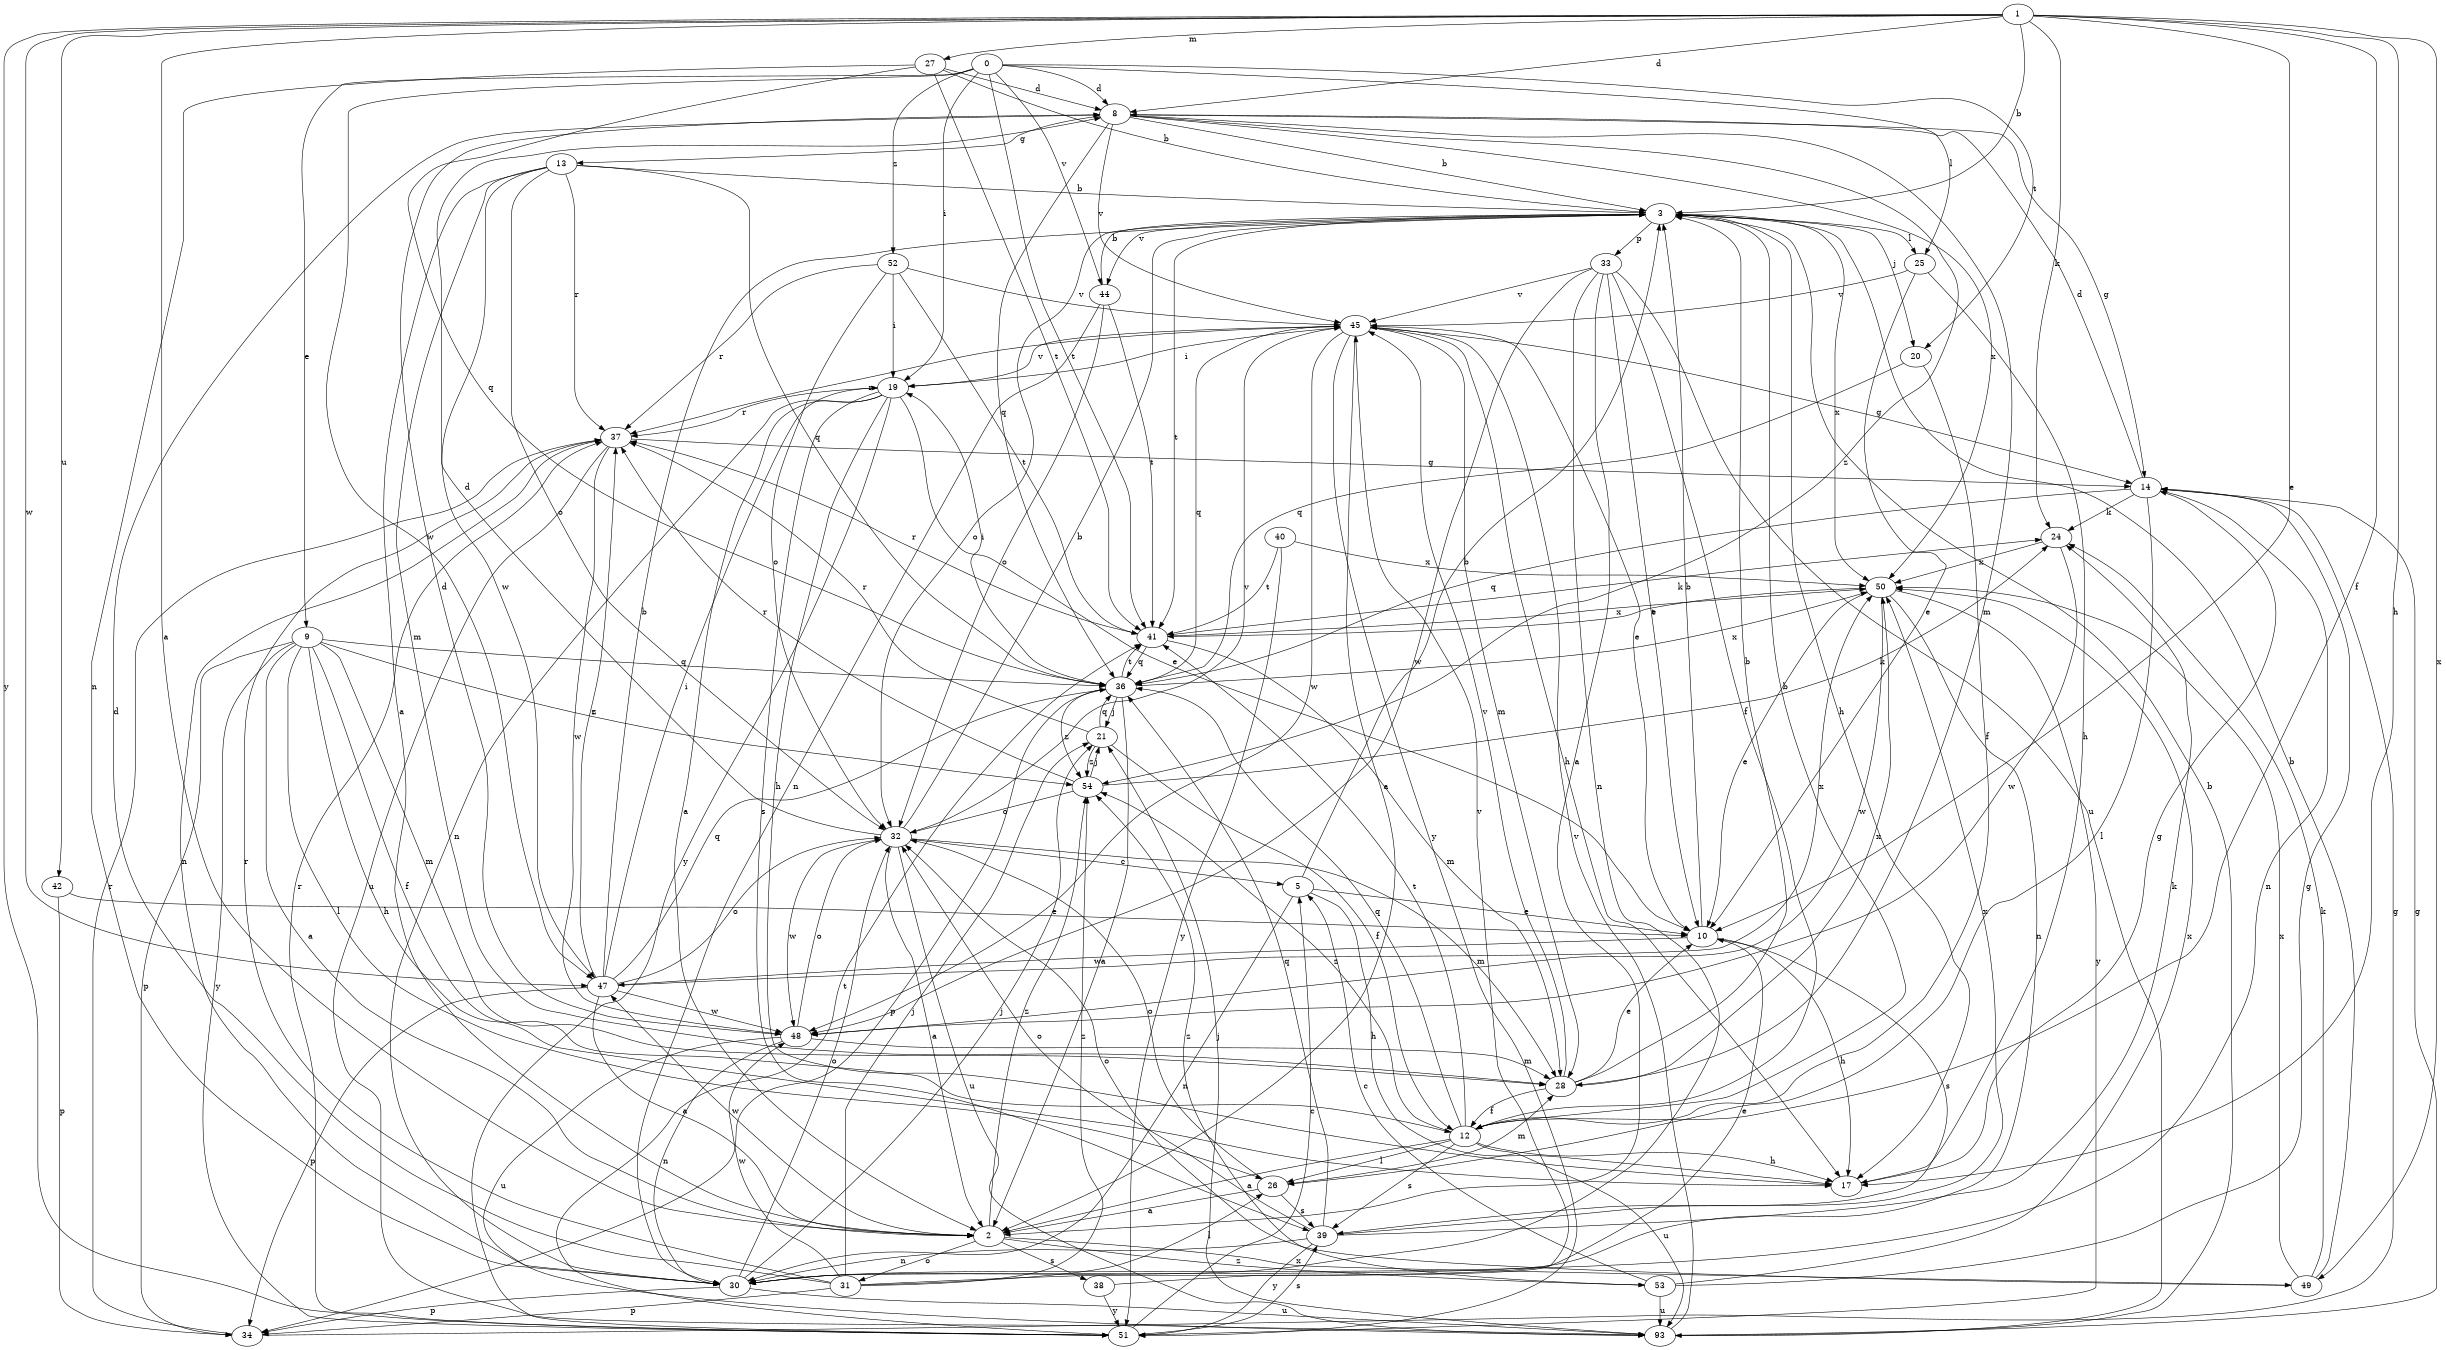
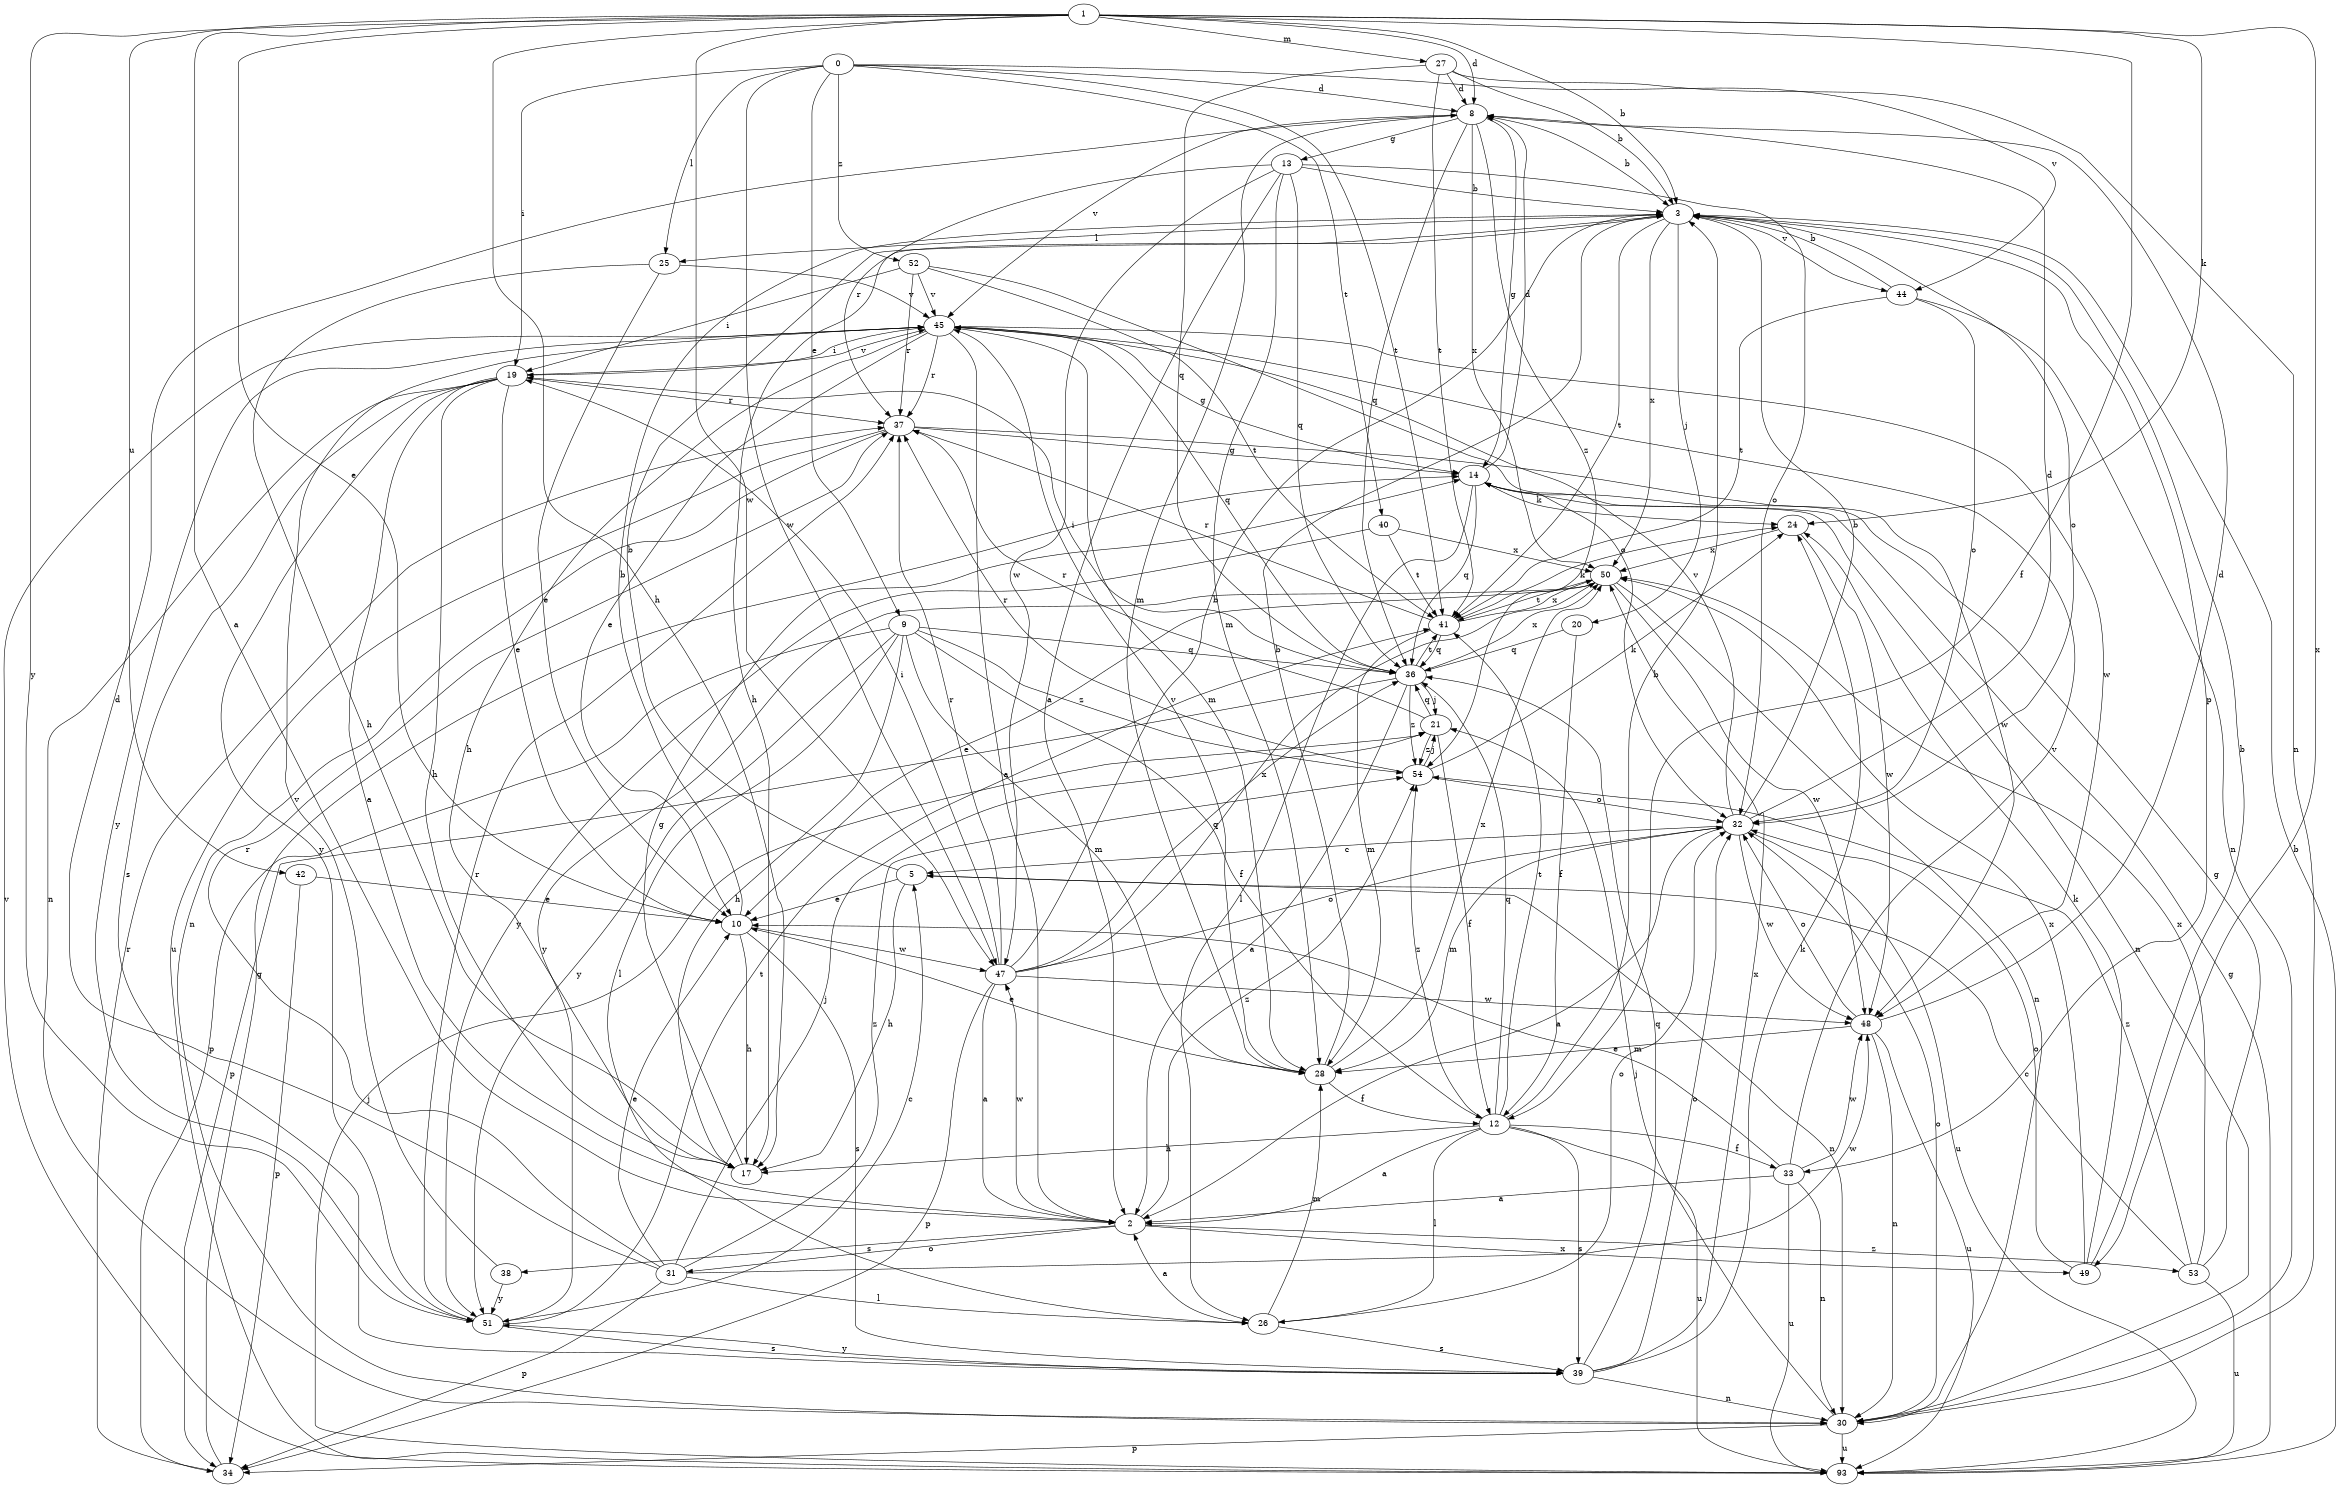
edge "0" -> "20": now "0" -> "40"
edge "33" -> "12": reversed
edge "9" -> "2": removed, label "a"
